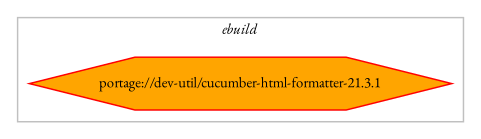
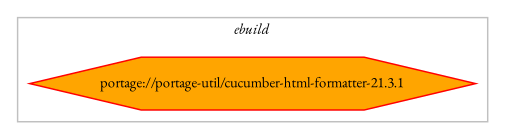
node "portage://dev-util/cucumber-html-formatter-21.3.1": label "portage://dev-util/cucumber-html-formatter-21.3.1" -> "portage://portage-util/cucumber-html-formatter-21.3.1"
